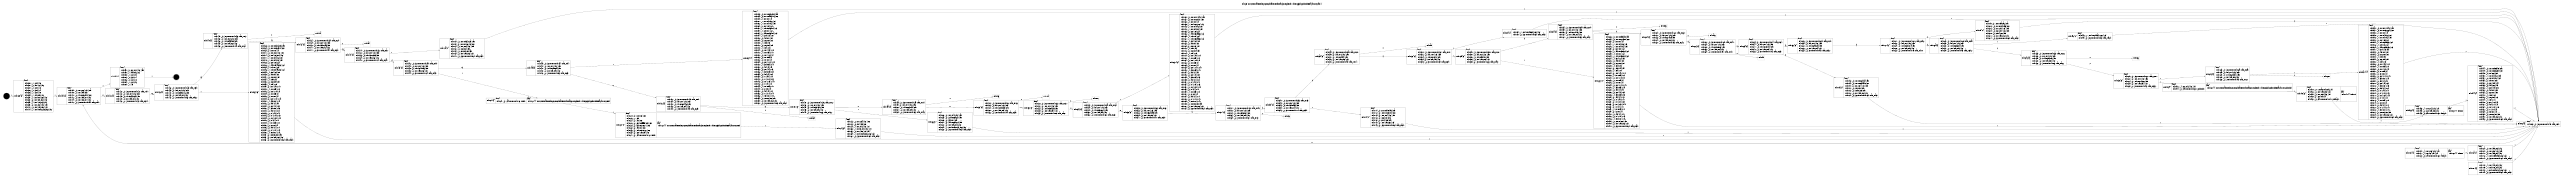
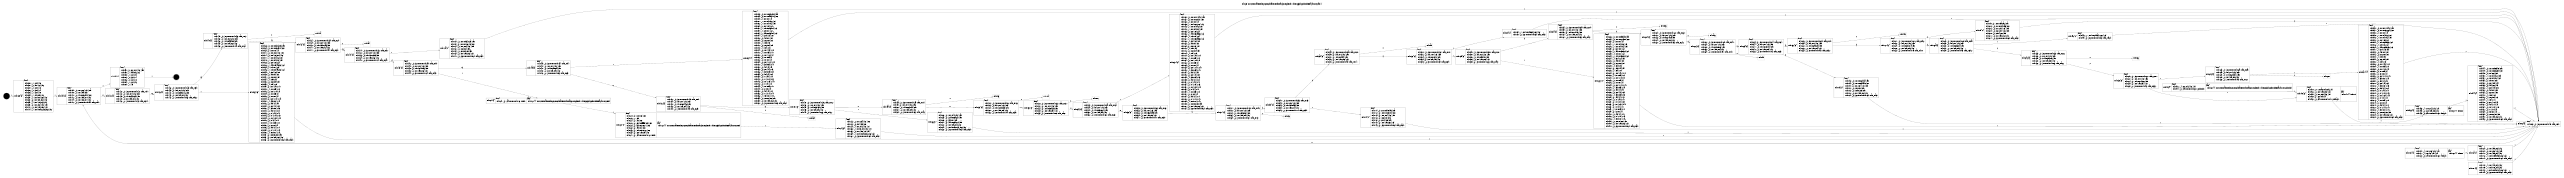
node "0x4019d2": added
edge "0x4016bc [25]" -> "0x401915 [9]": now "0x4016bc [25]" -> "0x40191e [23]"
